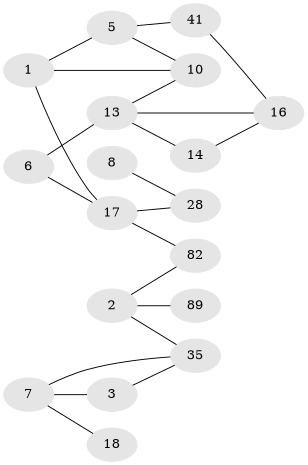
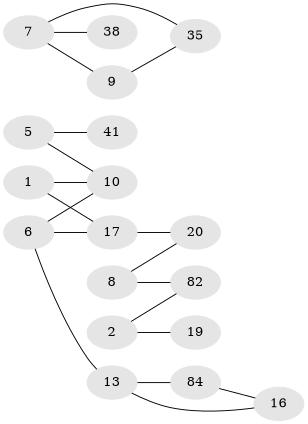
edge "5" -- "1": removed
edge "41" -- "16": removed
edge "10" -- "13": now "10" -- "6"
node "14": label "14" -> "84"
node "28": label "28" -> "20"
edge "17" -- "82": now "8" -- "82"
node "89": label "89" -> "19"
edge "2" -- "35": removed
node "3": label "3" -> "9"
node "18": label "18" -> "38"
